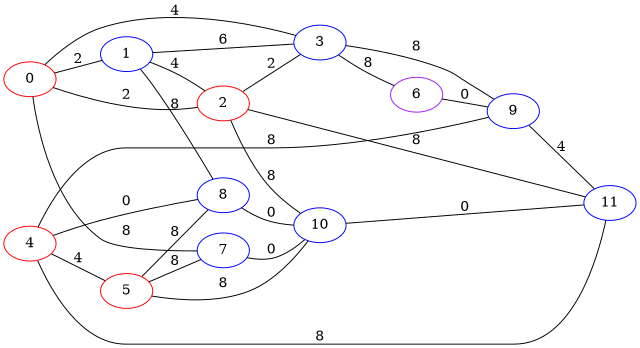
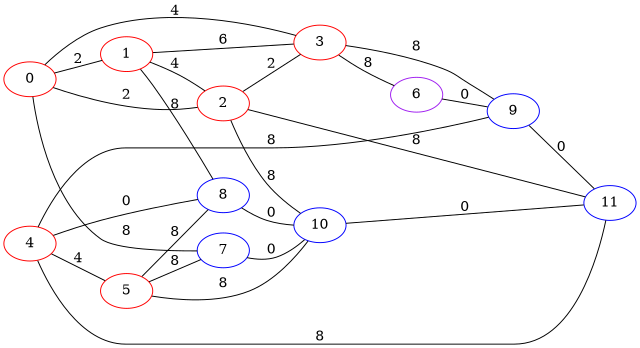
node "3": color blue -> red
node "1": color blue -> red
edge "9" -- "11": label "4" -> "0"
